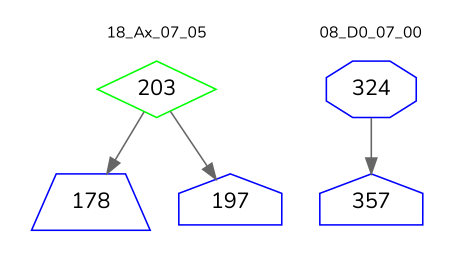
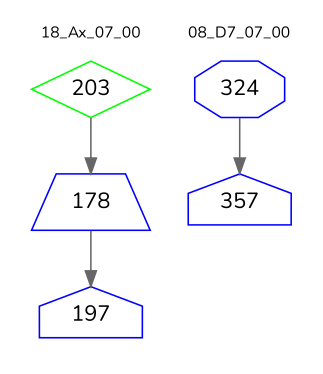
cluster "18_Ax_07_05": label "18_Ax_07_05" -> "18_Ax_07_00"
cluster "08_D0_07_00": label "08_D0_07_00" -> "08_D7_07_00"
edge "203" -> "197": now "178" -> "197"
